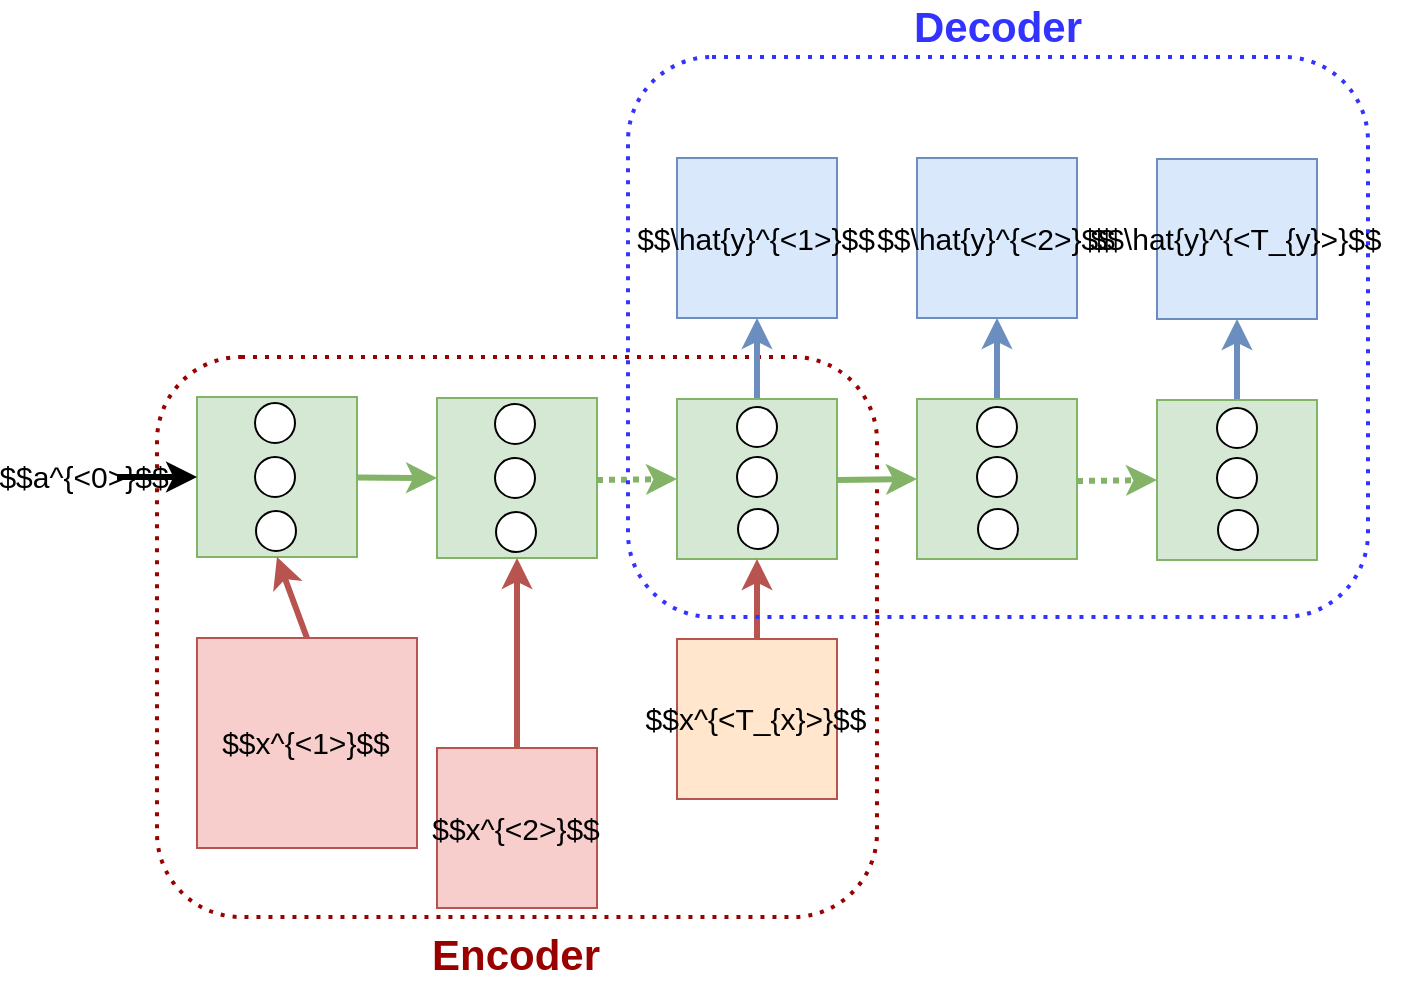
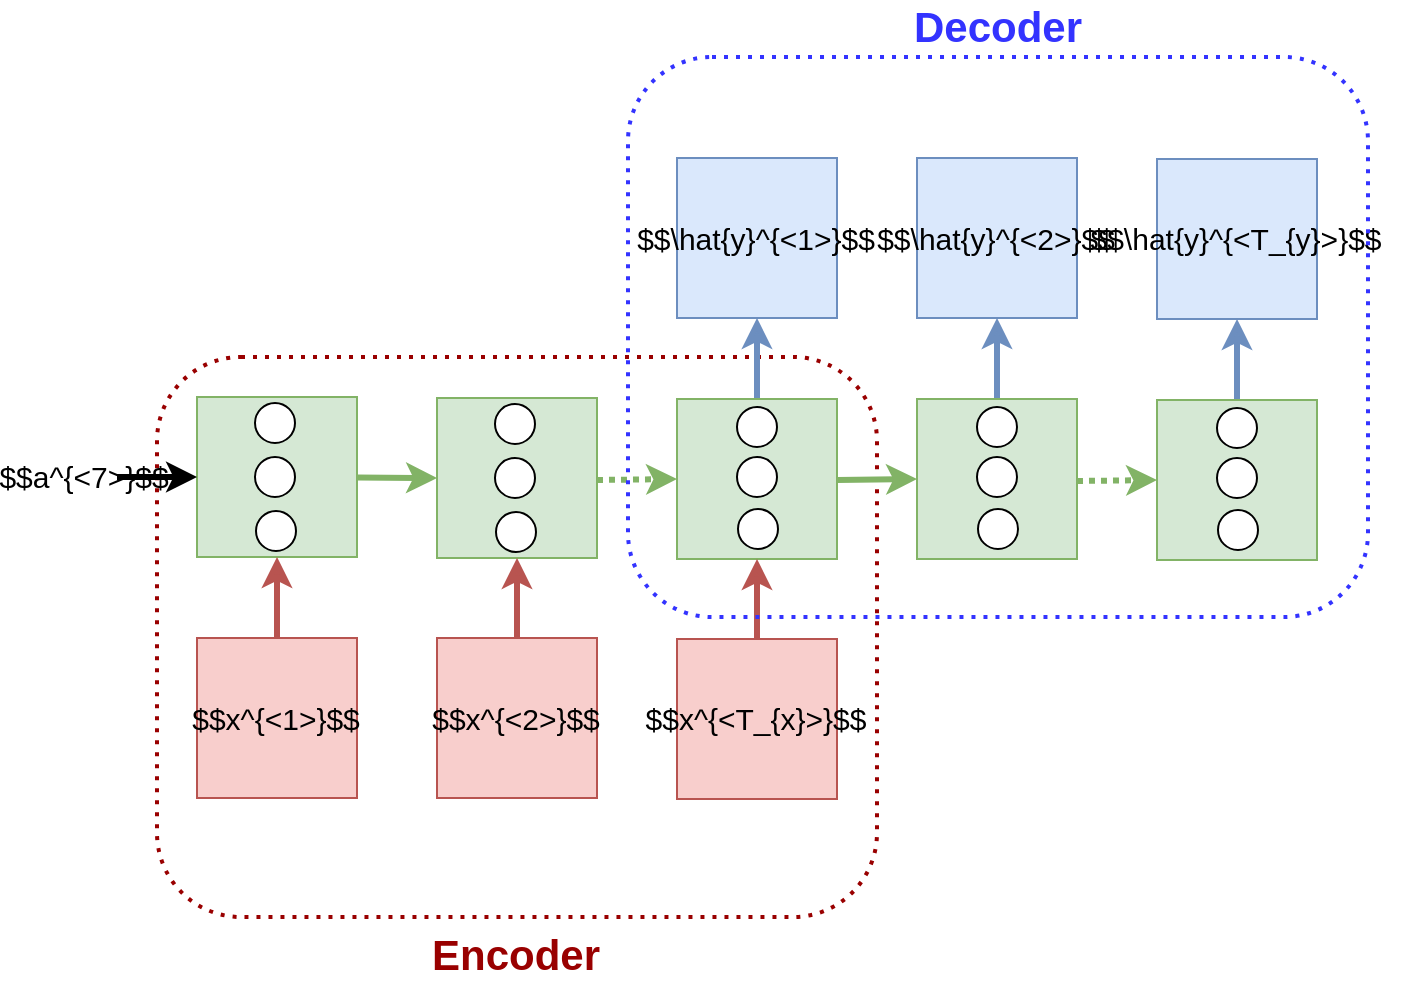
node "$$a^{<0>}$$": label "$$a^{<0>}$$" -> "$$a^{<7>}$$"
node "$$x^{<T_{x}>}$$": fillcolor #ffe6cc -> #f8cecc
node "$$x^{<1>}$$": size 220x210 -> 160x160
node "$$x^{<2>}$$": moved (517, 828) -> (517, 718)
